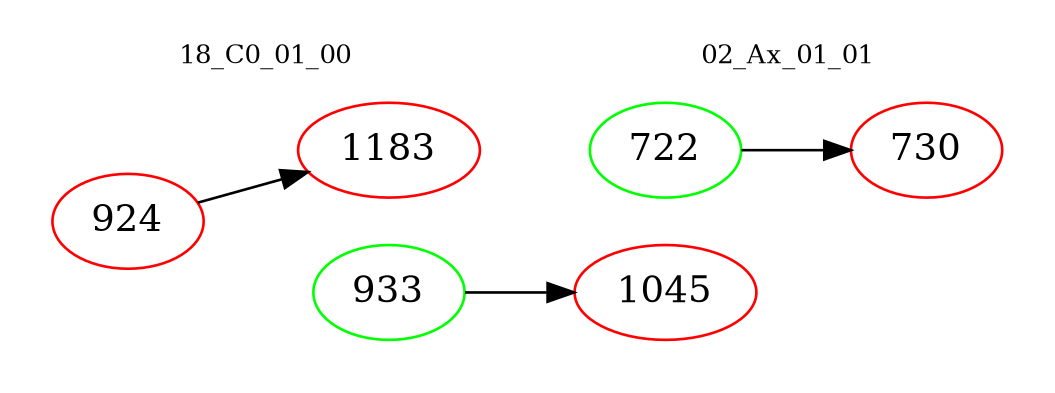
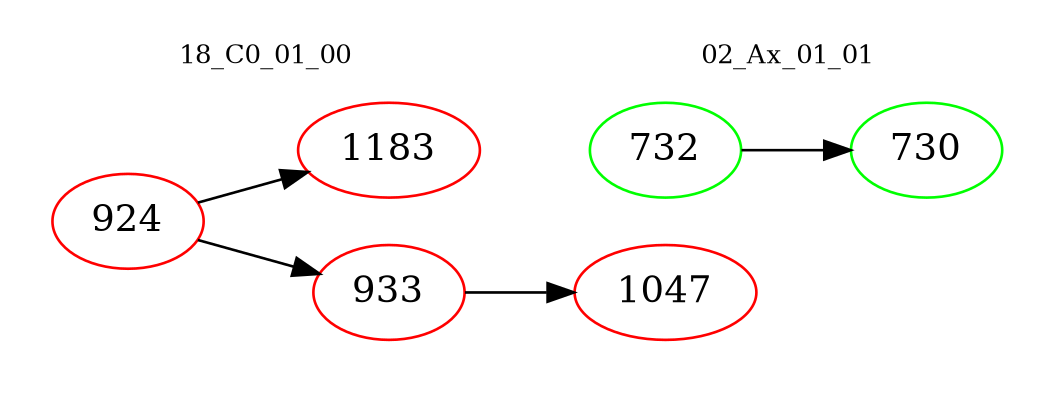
node "722": label "722" -> "732"
node "730": color red -> green
edge "924" -> "933": added
node "933": color green -> red
node "1045": label "1045" -> "1047"
